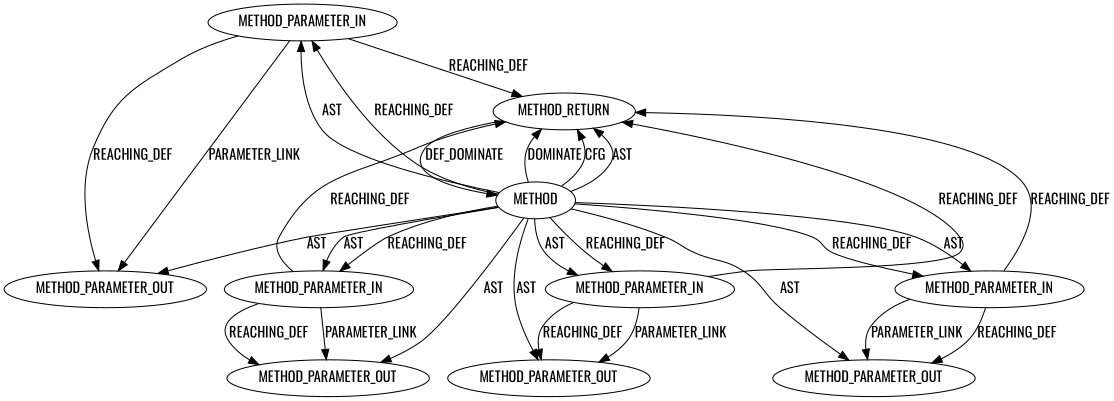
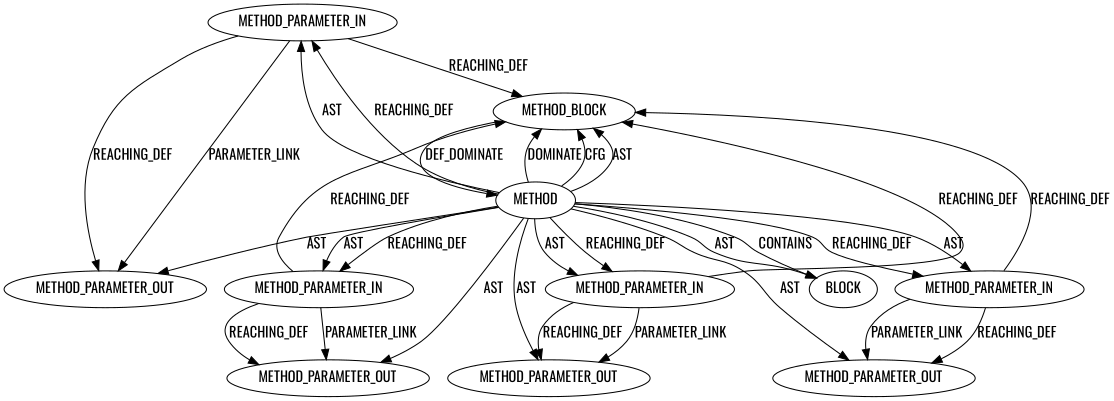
node "METHOD_RETURN": label "METHOD_RETURN" -> "METHOD_BLOCK"
node "BLOCK": added
